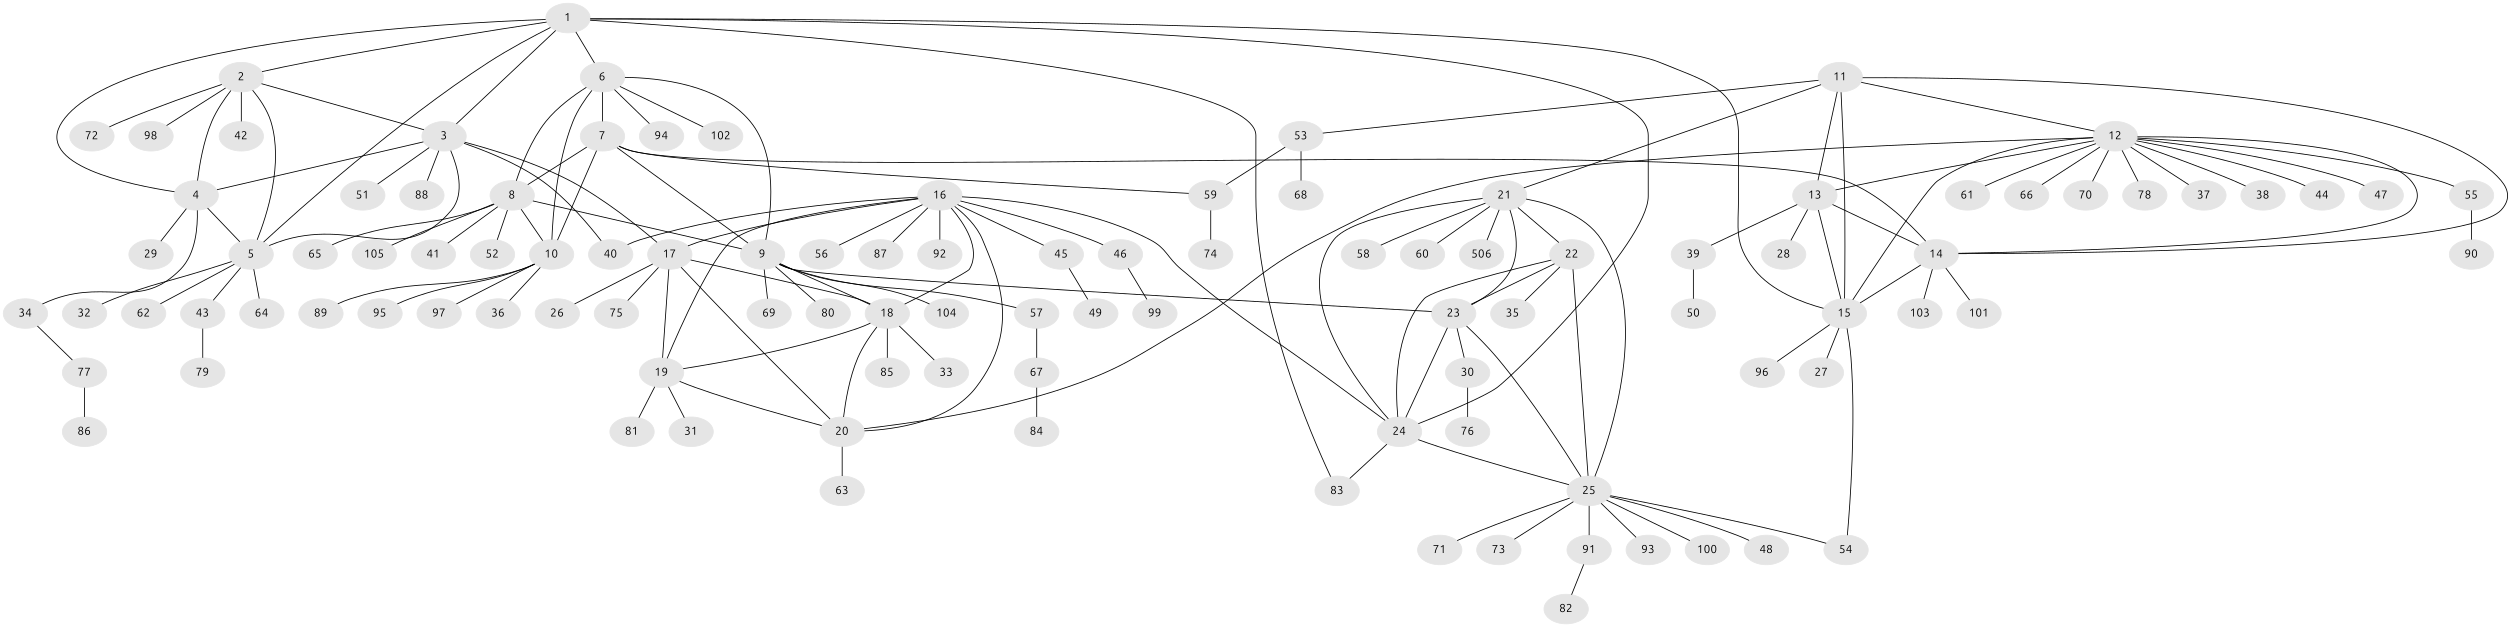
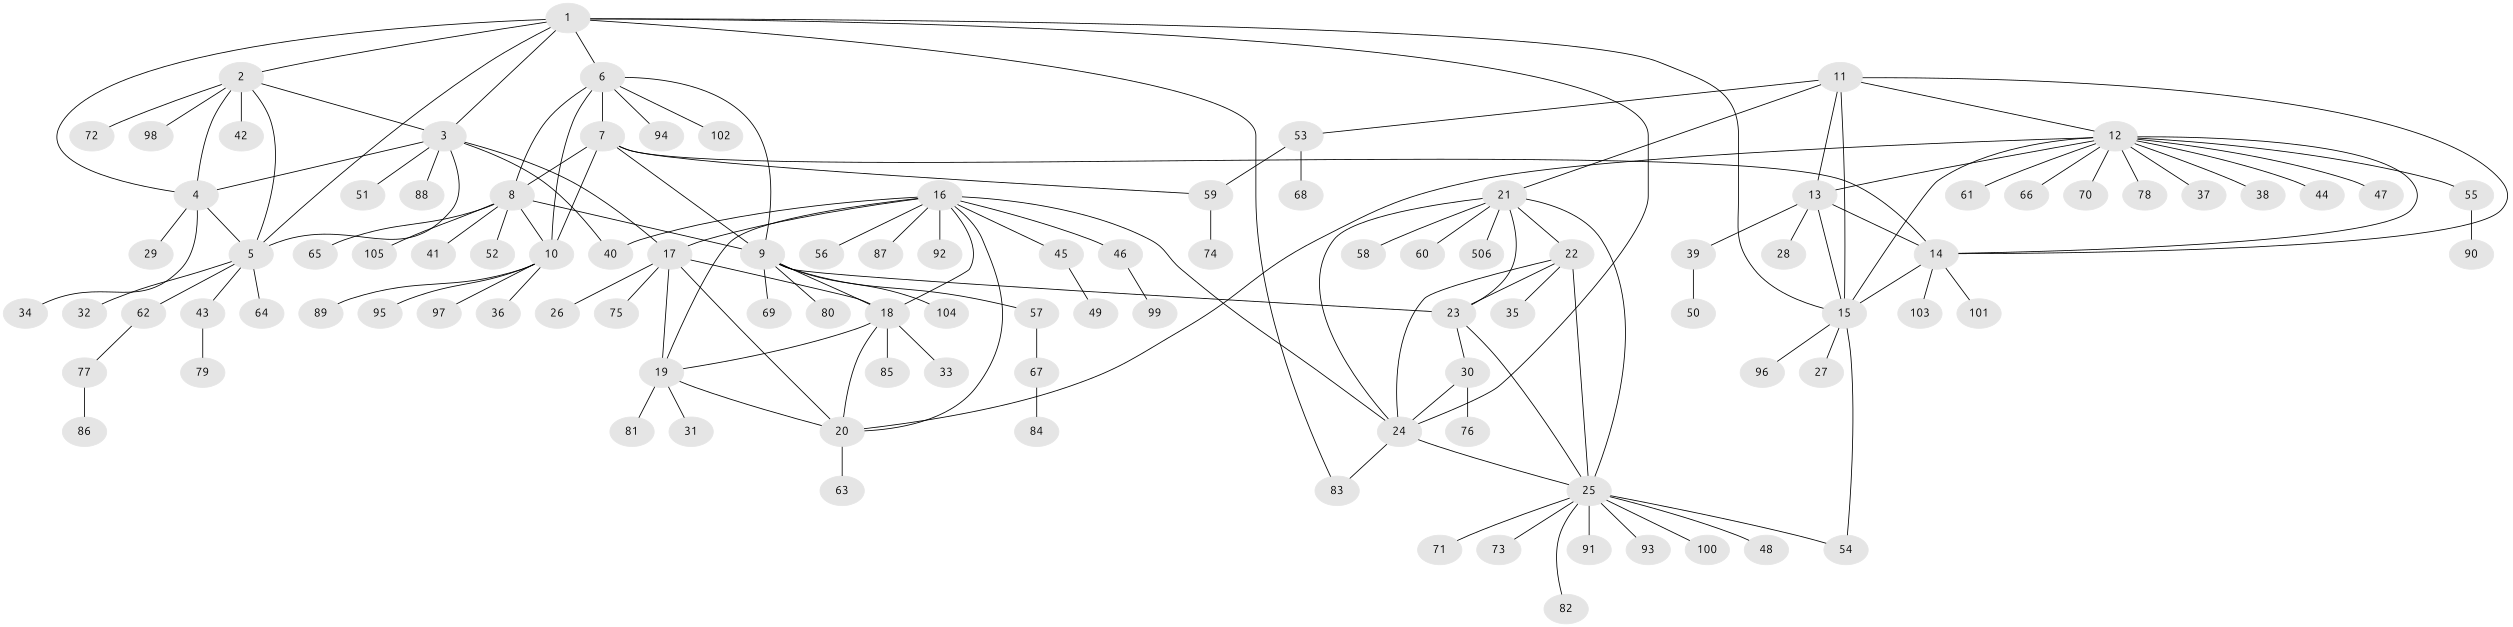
edge "34" -- "77": now "62" -- "77"
edge "23" -- "24": now "30" -- "24"
edge "91" -- "82": now "25" -- "82"
